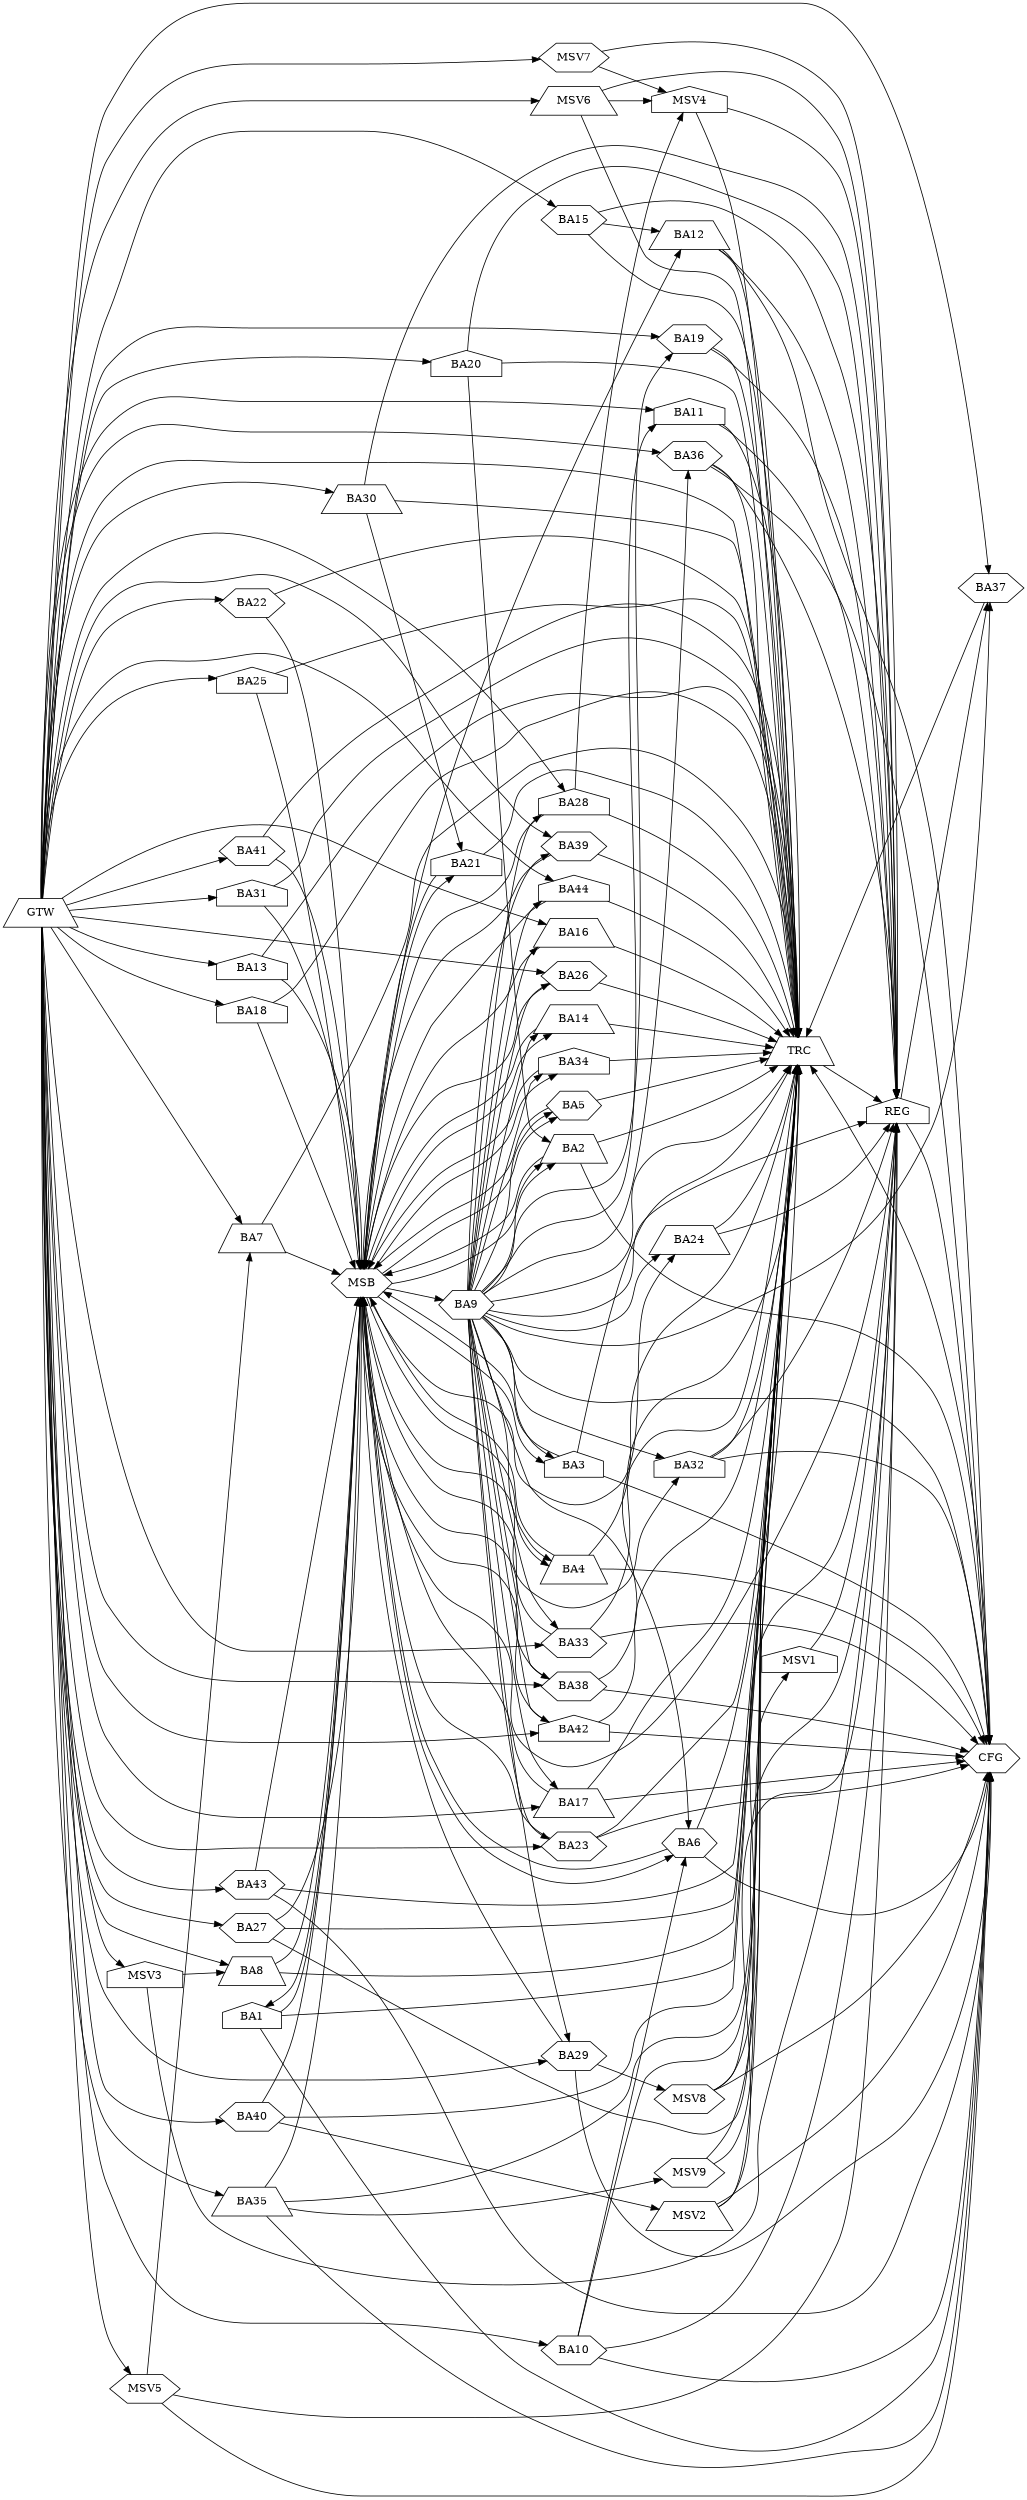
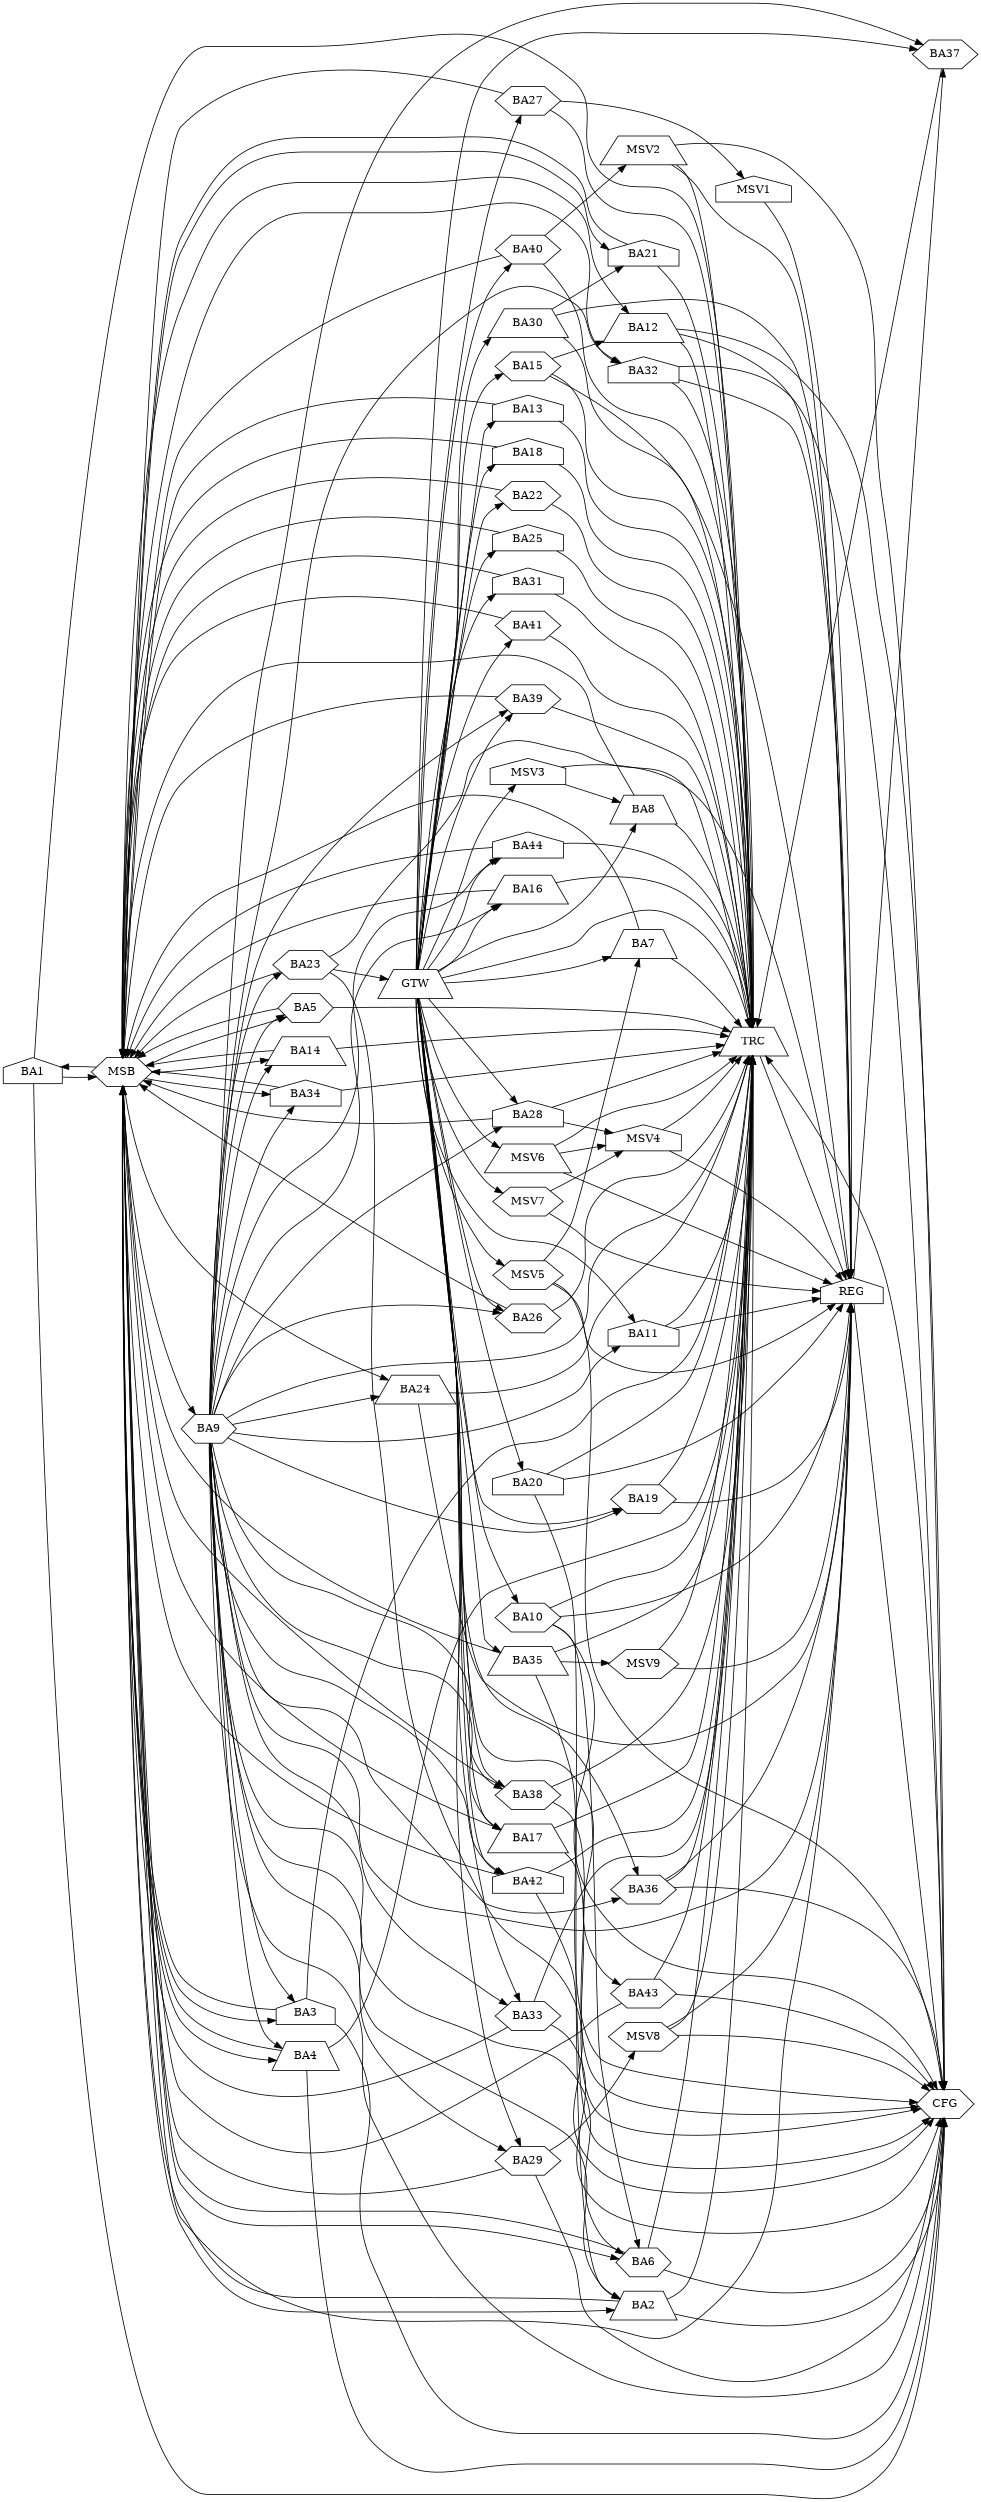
edge "GTW" -> "BA23": reversed
